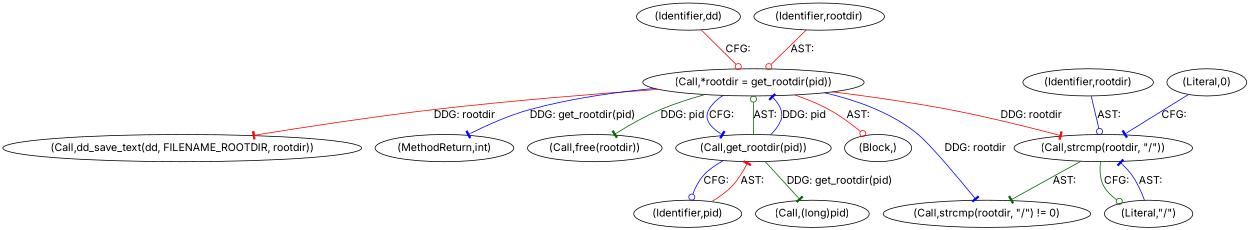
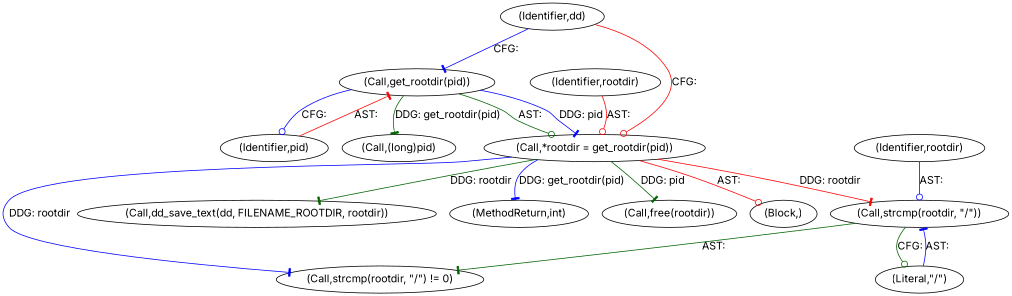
node "(Literal,0)": removed
edge "(Call,*rootdir = get_rootdir(pid))" -> "(Call,dd_save_text(dd, FILENAME_ROOTDIR, rootdir))": color red -> darkgreen
edge "(Call,*rootdir = get_rootdir(pid))" -> "(Call,get_rootdir(pid))": now "(Identifier,dd)" -> "(Call,get_rootdir(pid))"
